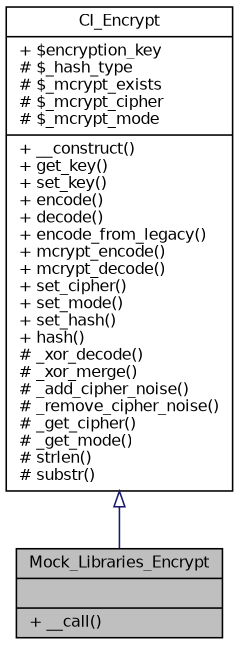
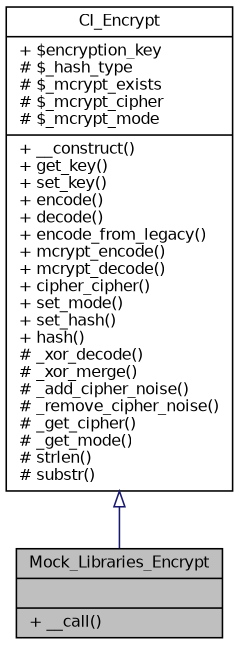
node "CI_Encrypt": text "+ set_cipher()" -> "+ cipher_cipher()"
